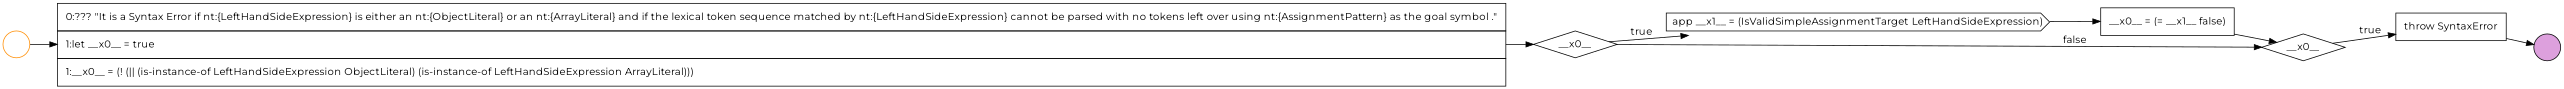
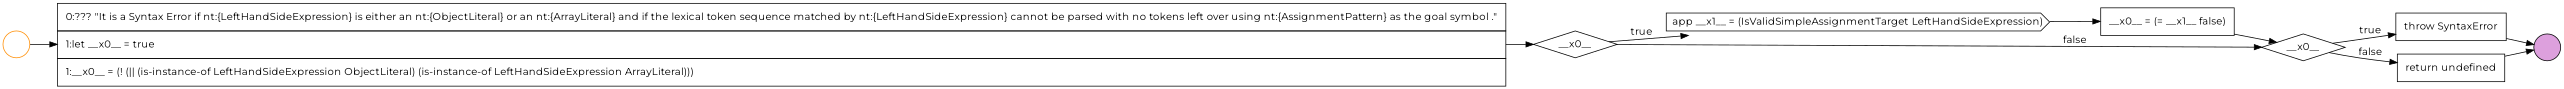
node "return undefined": added
